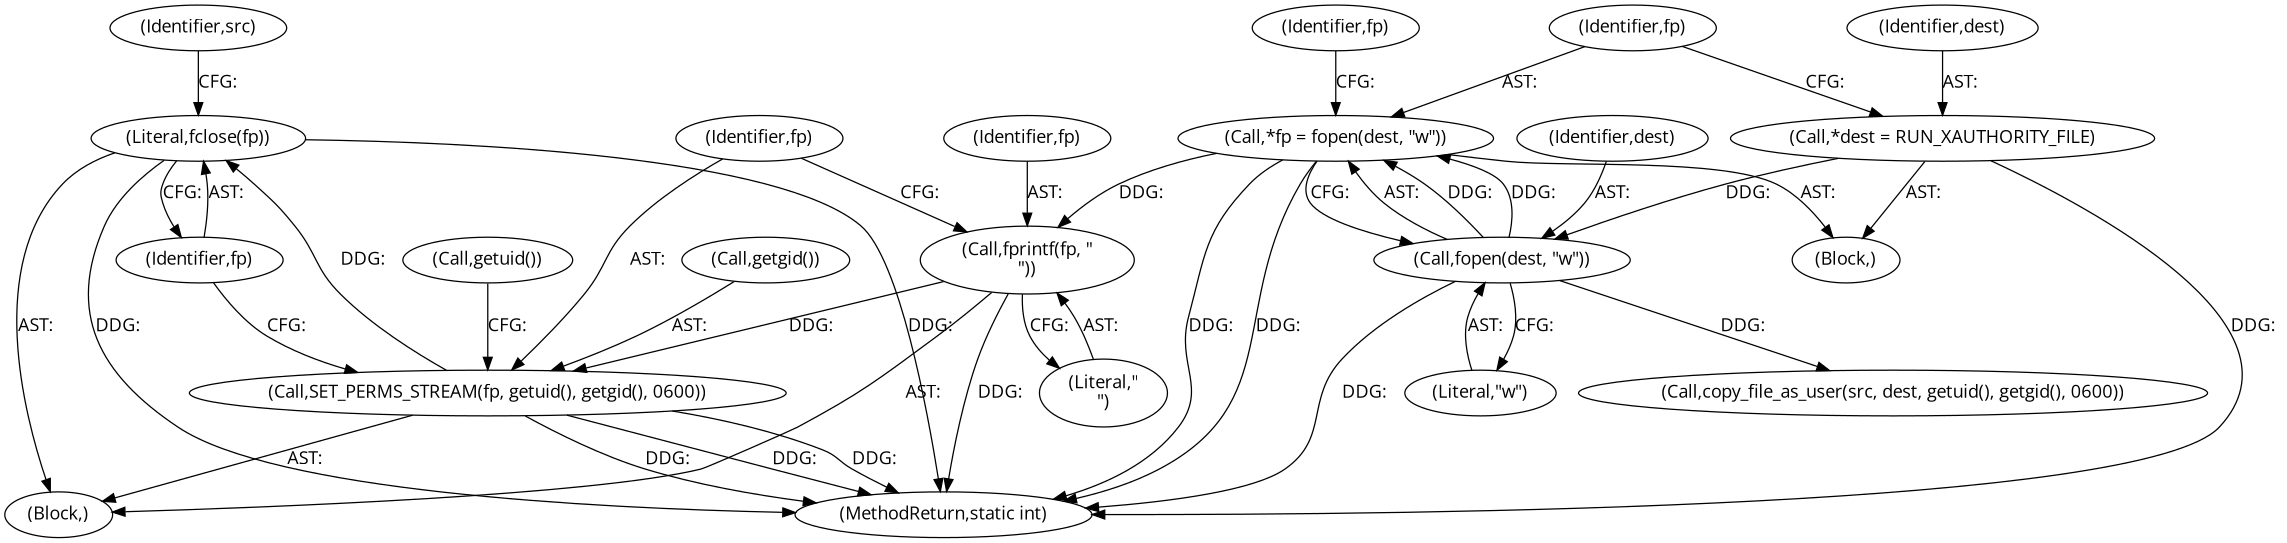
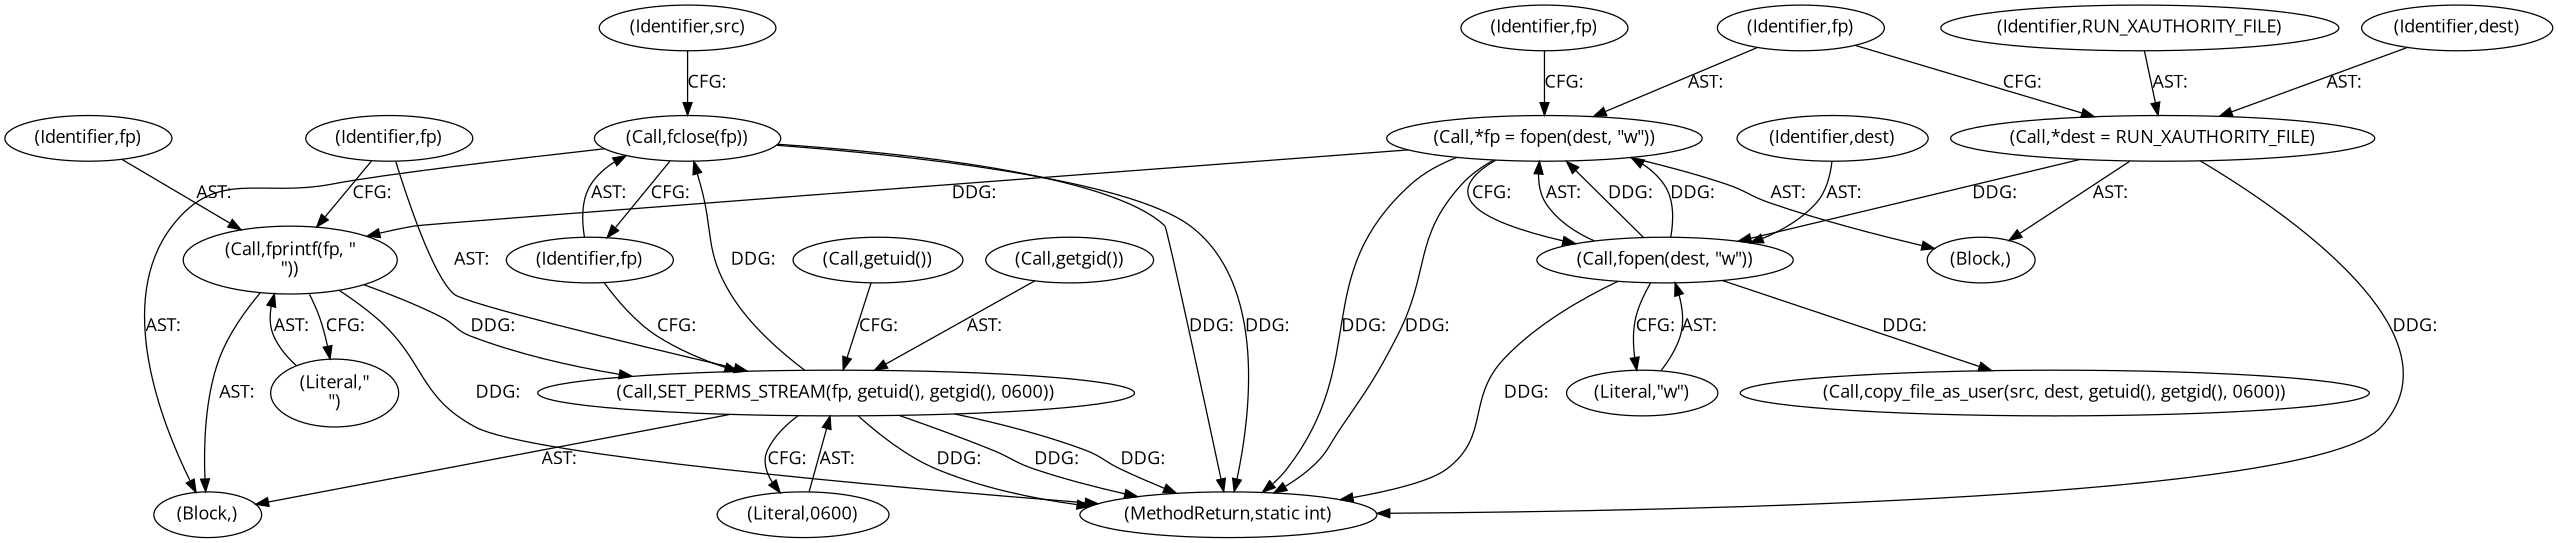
node "(Identifier,RUN_XAUTHORITY_FILE)": added
node "(Literal,fclose(fp))": label "(Literal,fclose(fp))" -> "(Call,fclose(fp))"
node "(Literal,0600)": added
